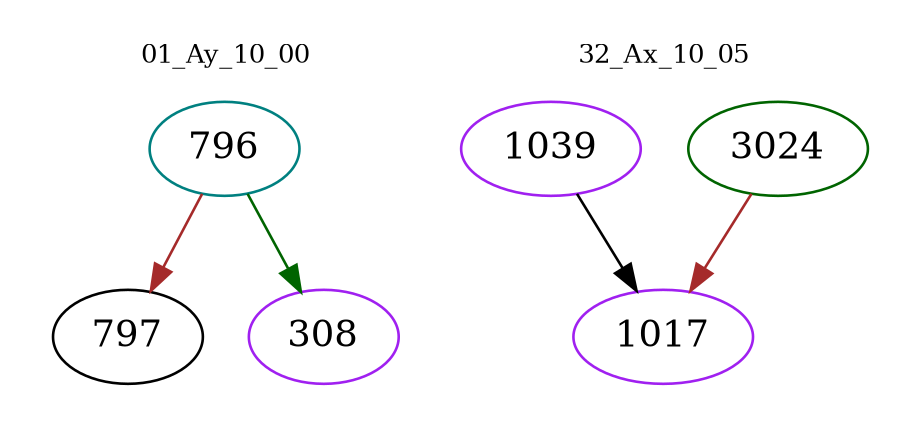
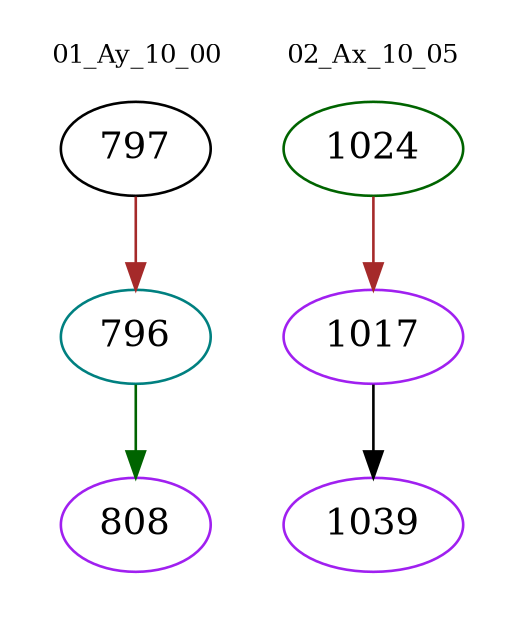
cluster "32_Ax_10_05": label "32_Ax_10_05" -> "02_Ax_10_05"
node "3024": label "3024" -> "1024"
edge "796" -> "797": reversed
edge "1039" -> "1017": reversed
node "308": label "308" -> "808"
